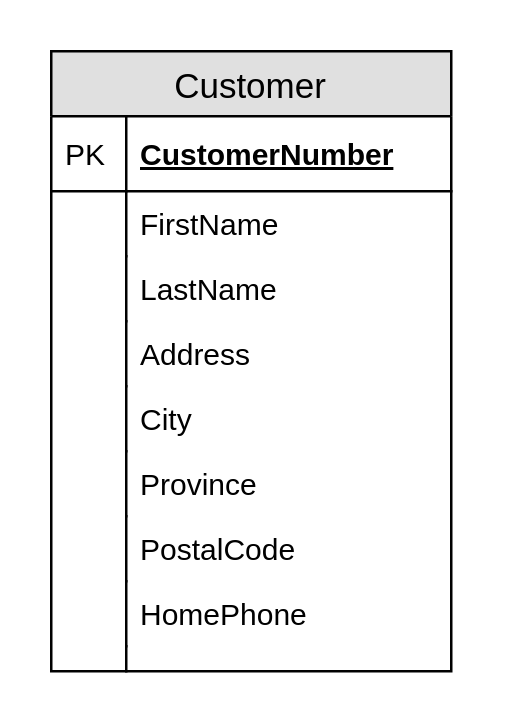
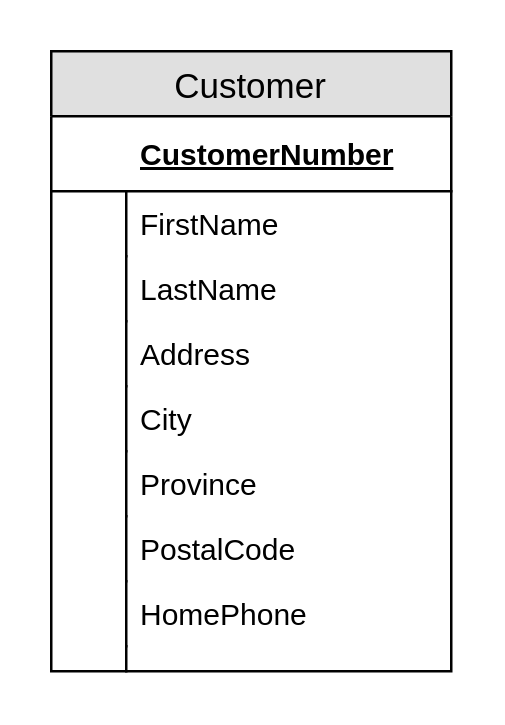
node "PK": removed
